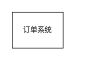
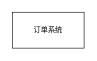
node "订单系统": size 51x36 -> 72x36
